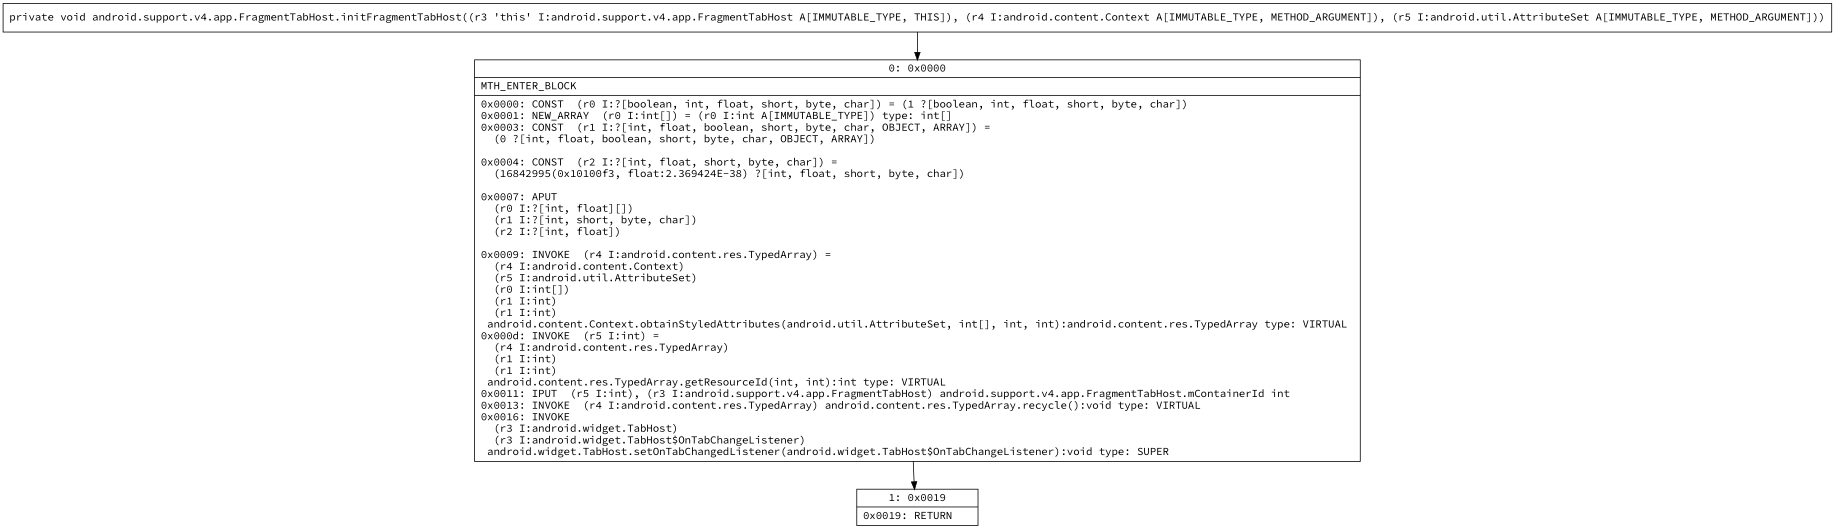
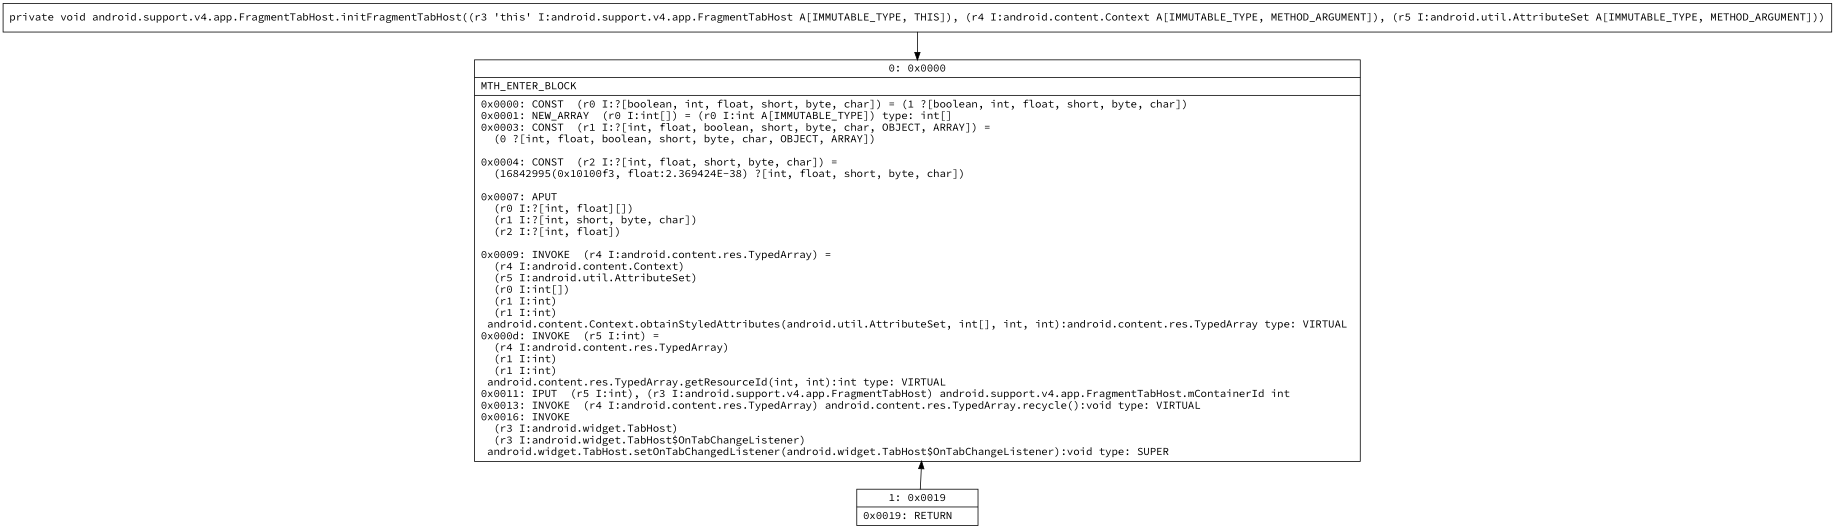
edge "0: 0x0000" -> "1: 0x0019": reversed
